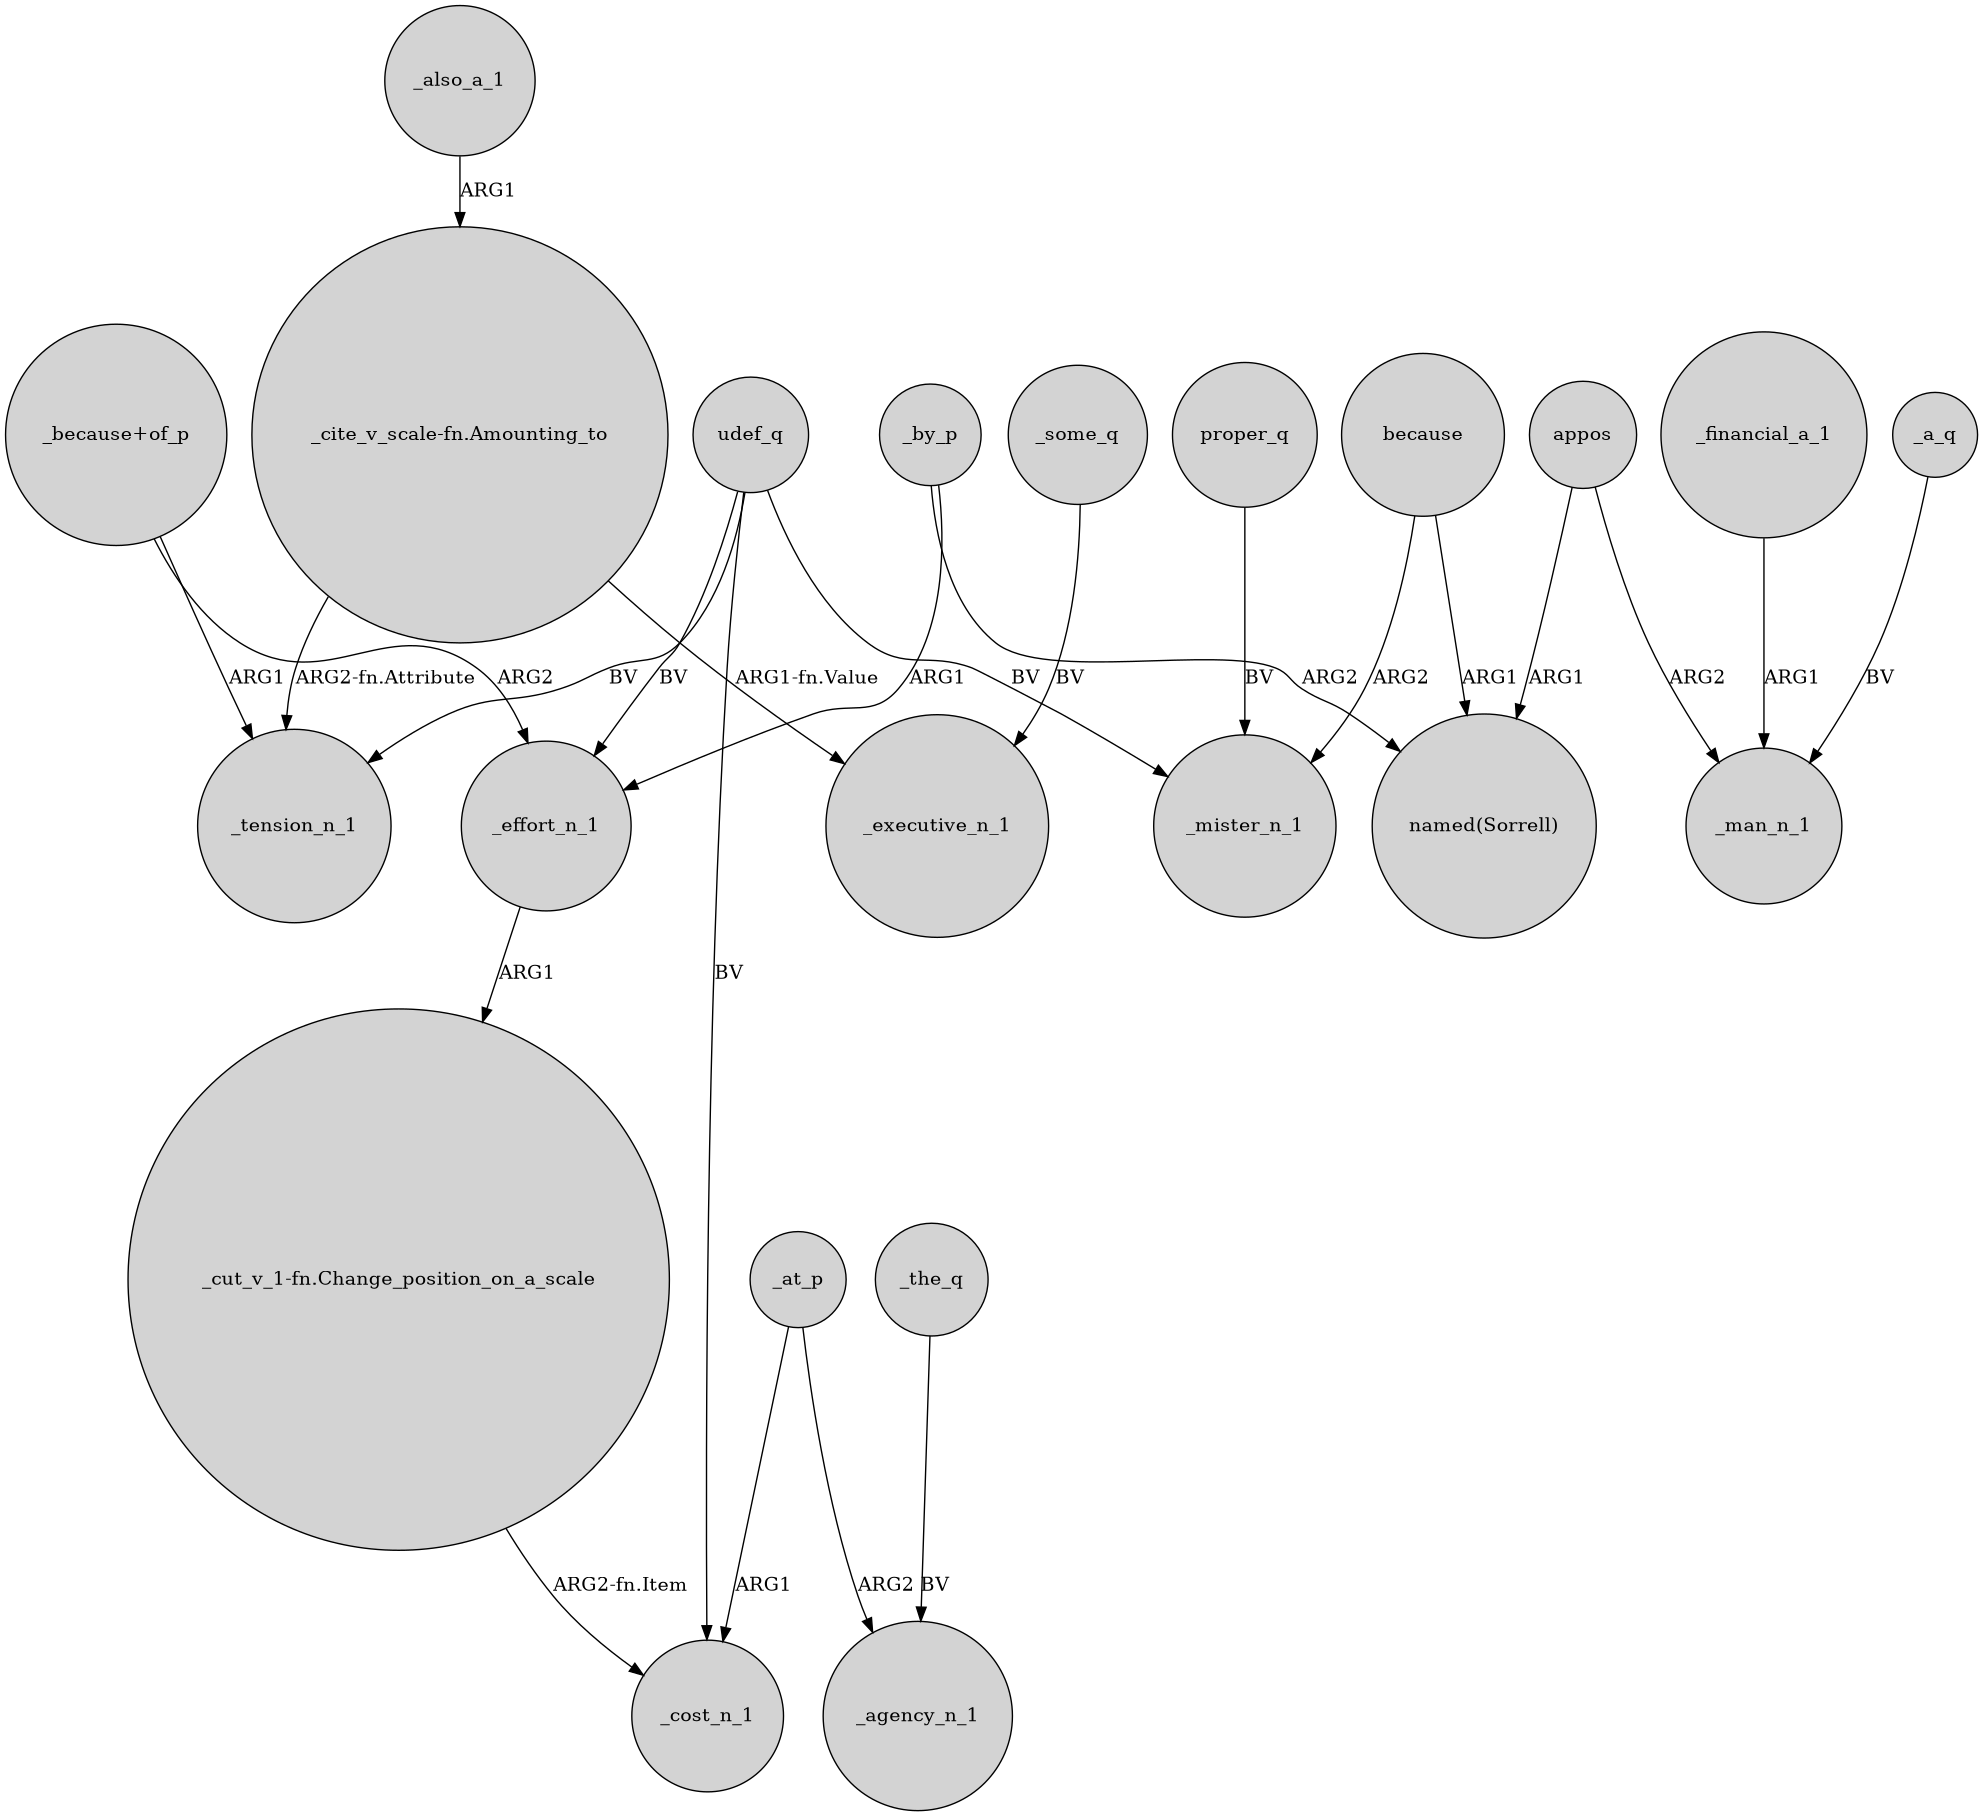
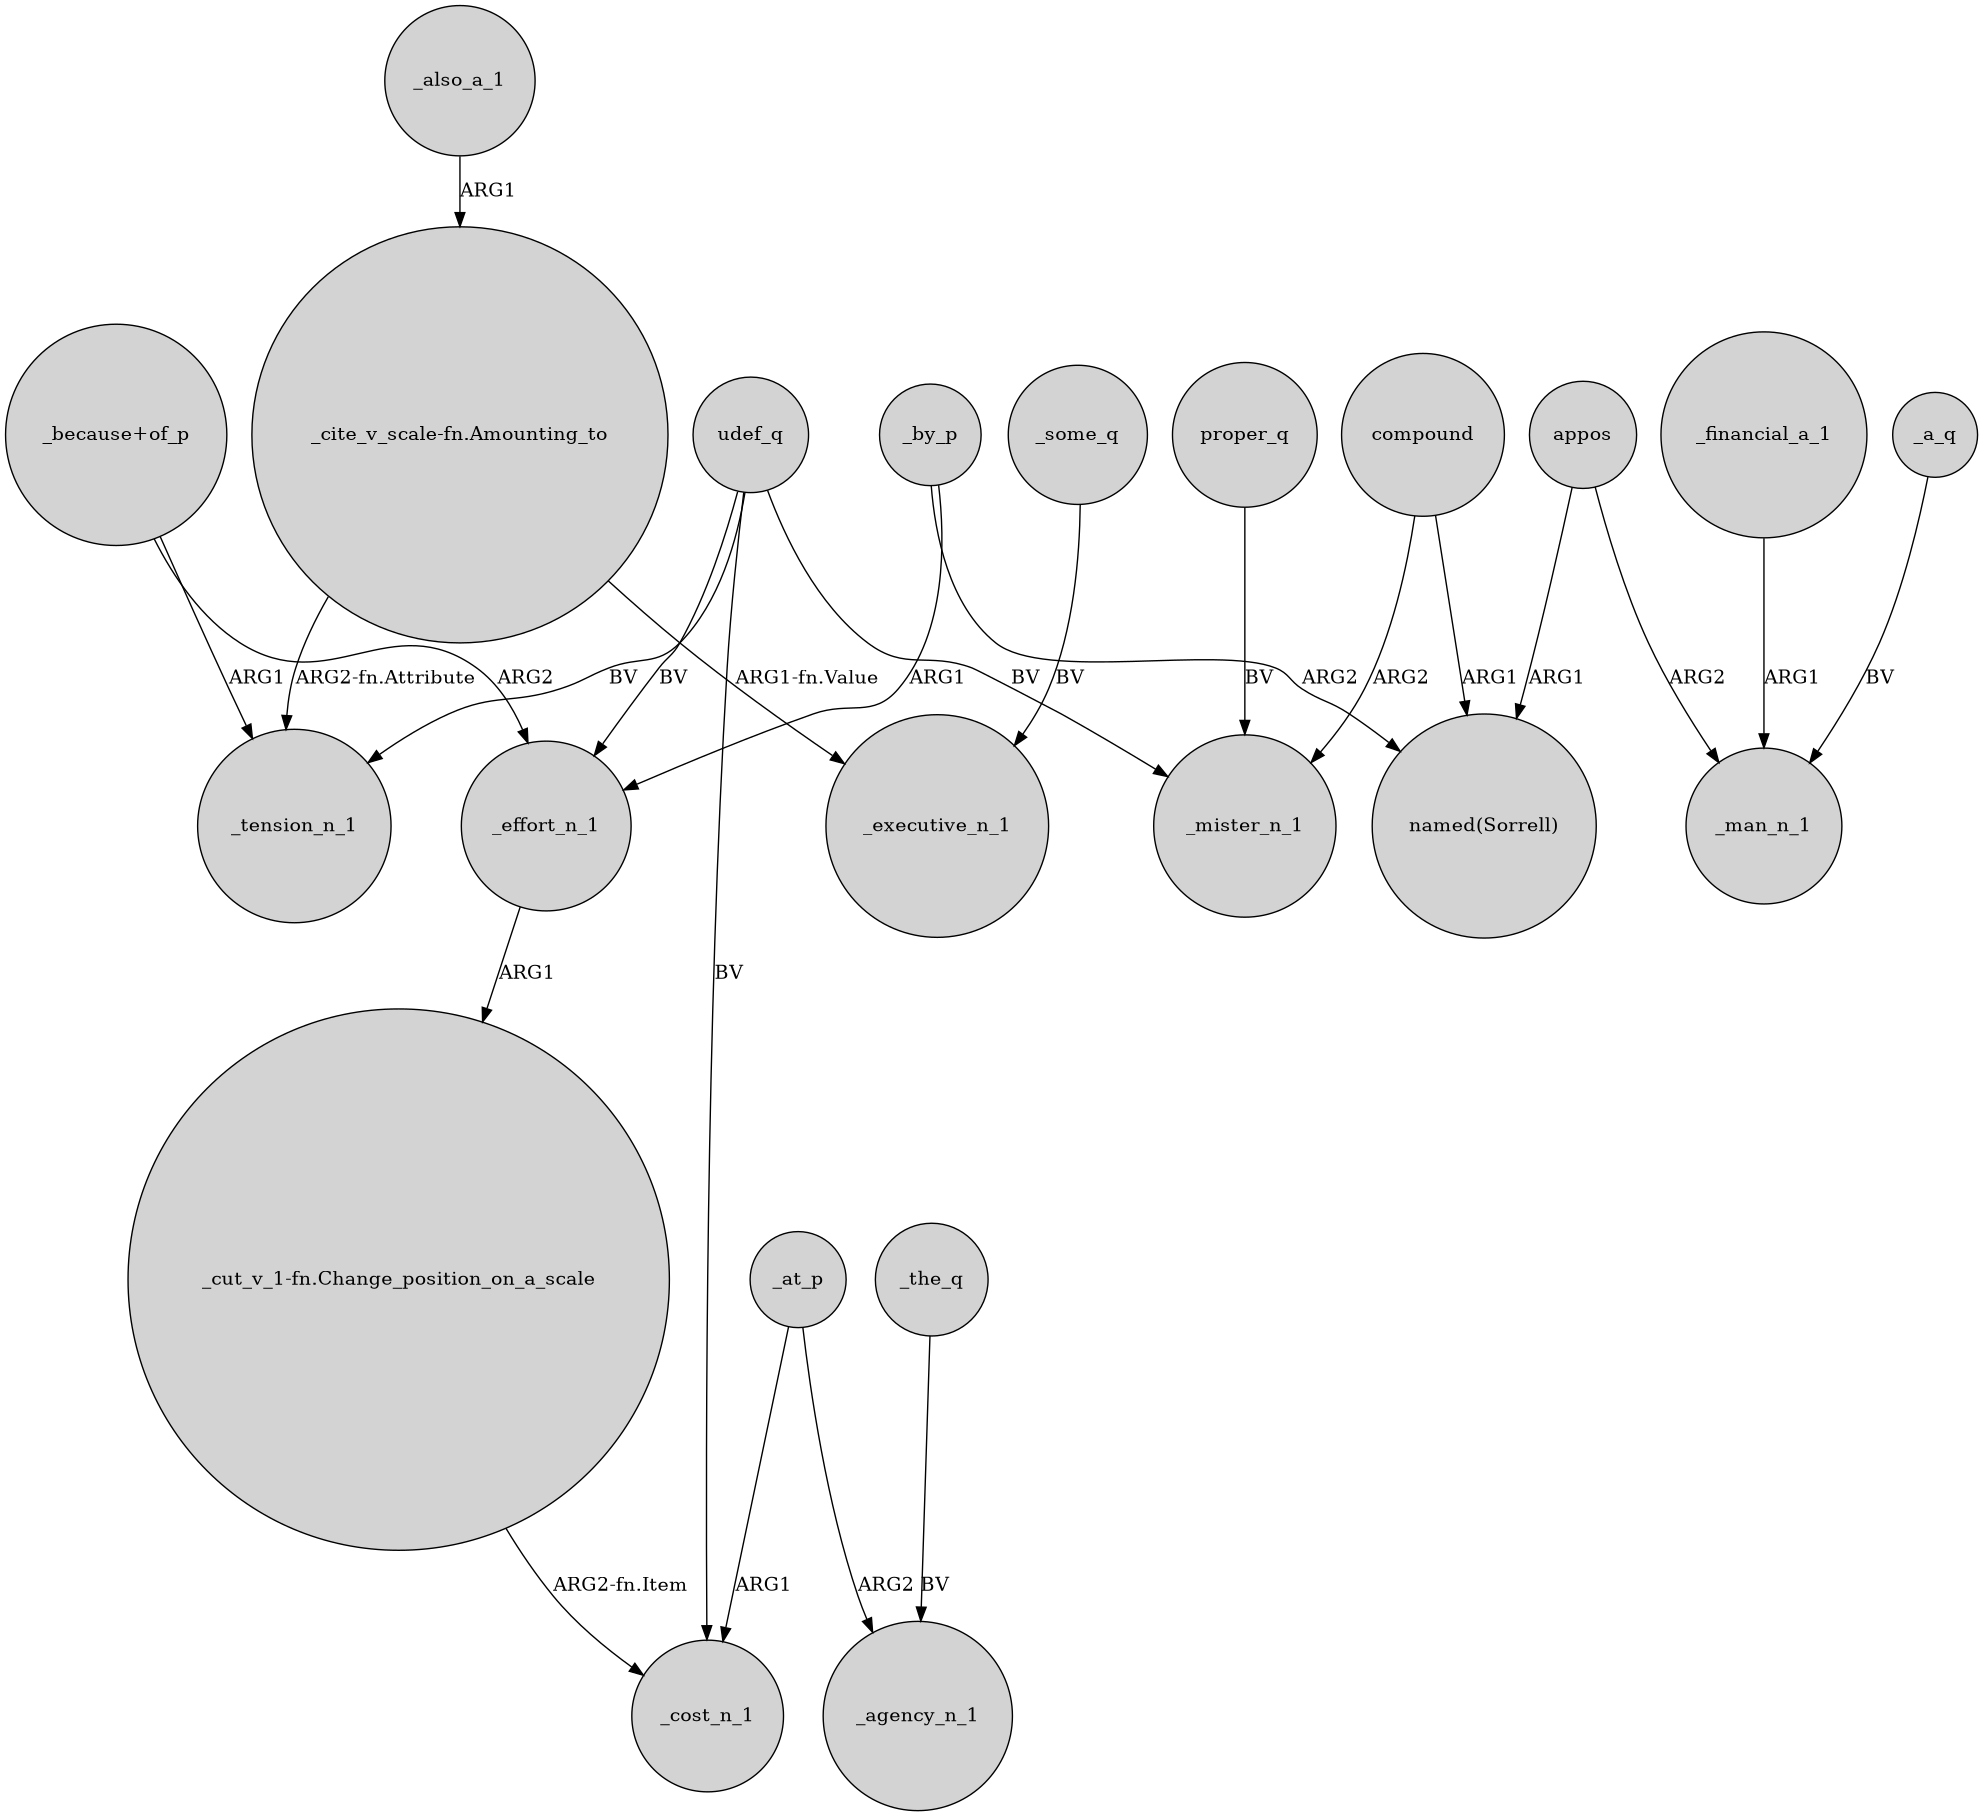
node "because": label "because" -> "compound"
